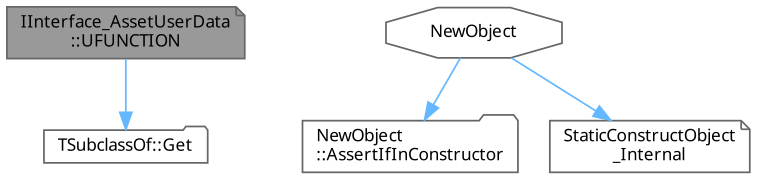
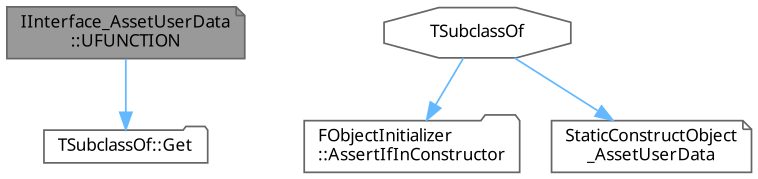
node "NewObject": label "NewObject" -> "TSubclassOf"
node "NewObject ::AssertIfInConstructor": label "NewObject ::AssertIfInConstructor" -> "FObjectInitializer ::AssertIfInConstructor"
node "StaticConstructObject _Internal": label "StaticConstructObject _Internal" -> "StaticConstructObject _AssetUserData"
